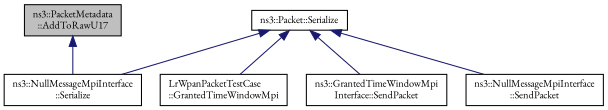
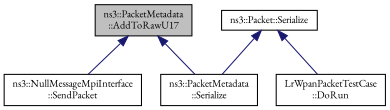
edge "ns3::NullMessageMpiInterface ::SendPacket" -> "ns3::Packet::Serialize": now "ns3::NullMessageMpiInterface ::SendPacket" -> "ns3::PacketMetadata ::AddToRawU17"
node "ns3::NullMessageMpiInterface ::Serialize": label "ns3::NullMessageMpiInterface ::Serialize" -> "ns3::PacketMetadata ::Serialize"
node "LrWpanPacketTestCase ::GrantedTimeWindowMpi": label "LrWpanPacketTestCase ::GrantedTimeWindowMpi" -> "LrWpanPacketTestCase ::DoRun"
node "ns3::GrantedTimeWindowMpi Interface::SendPacket": removed
